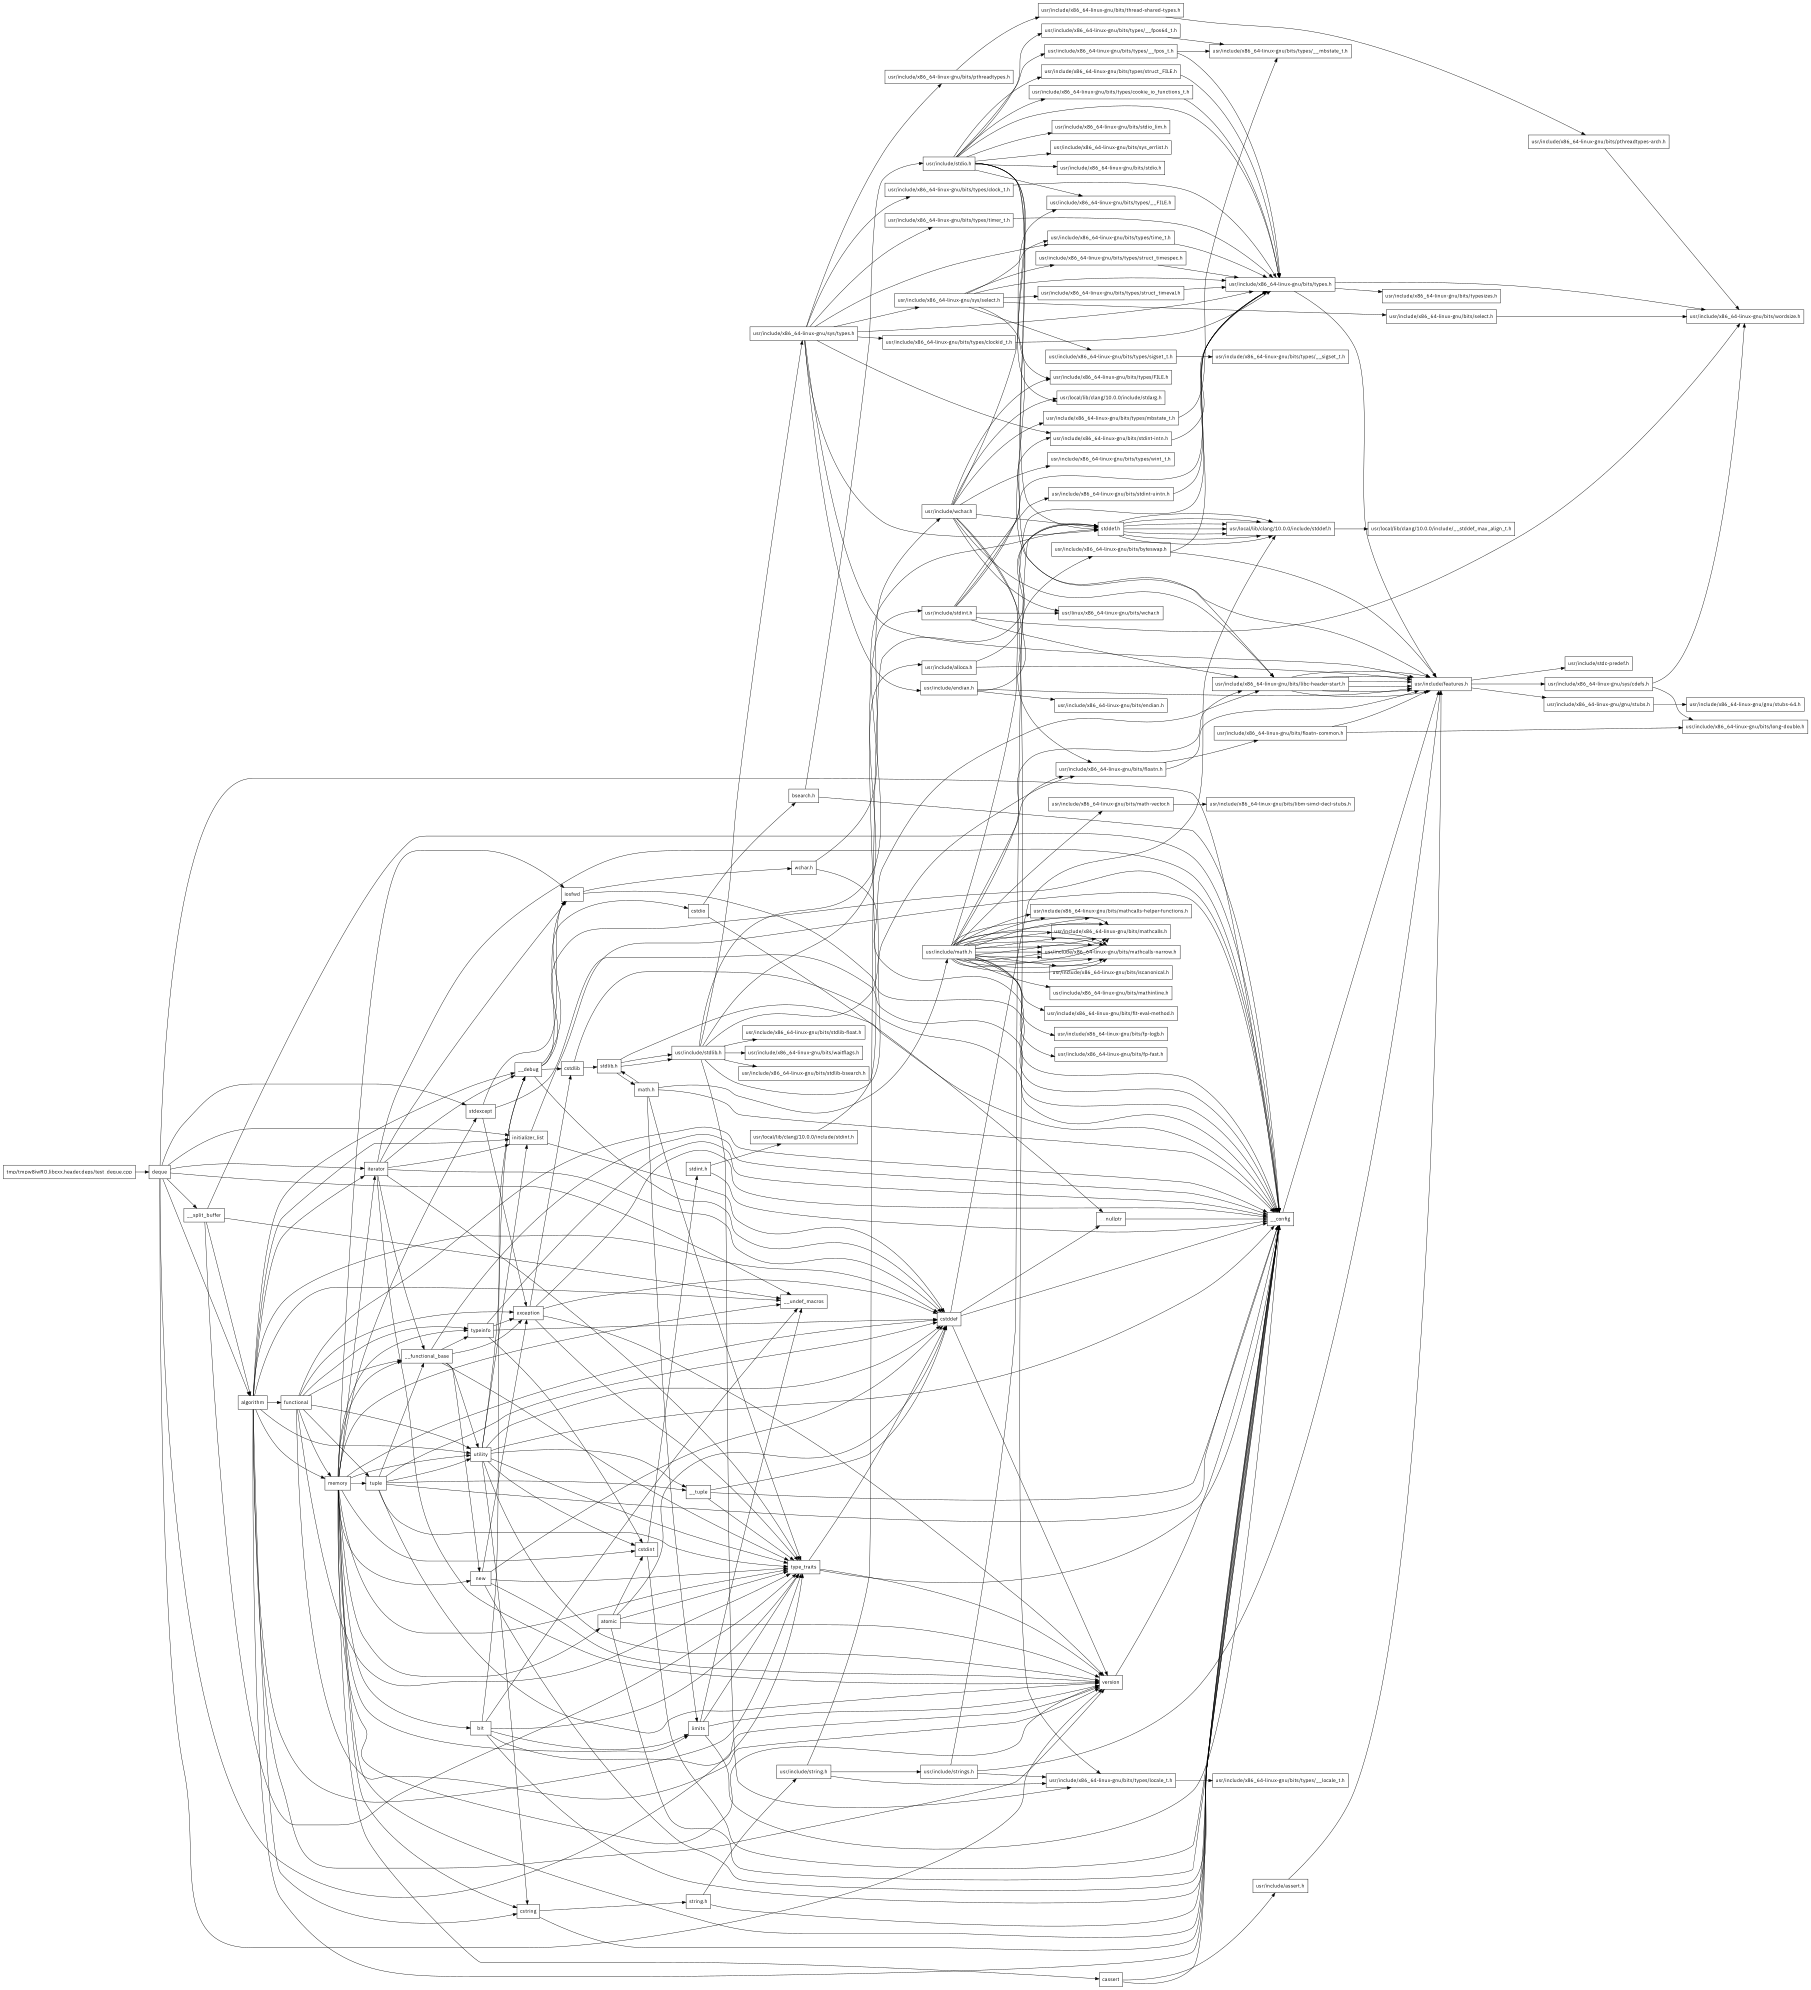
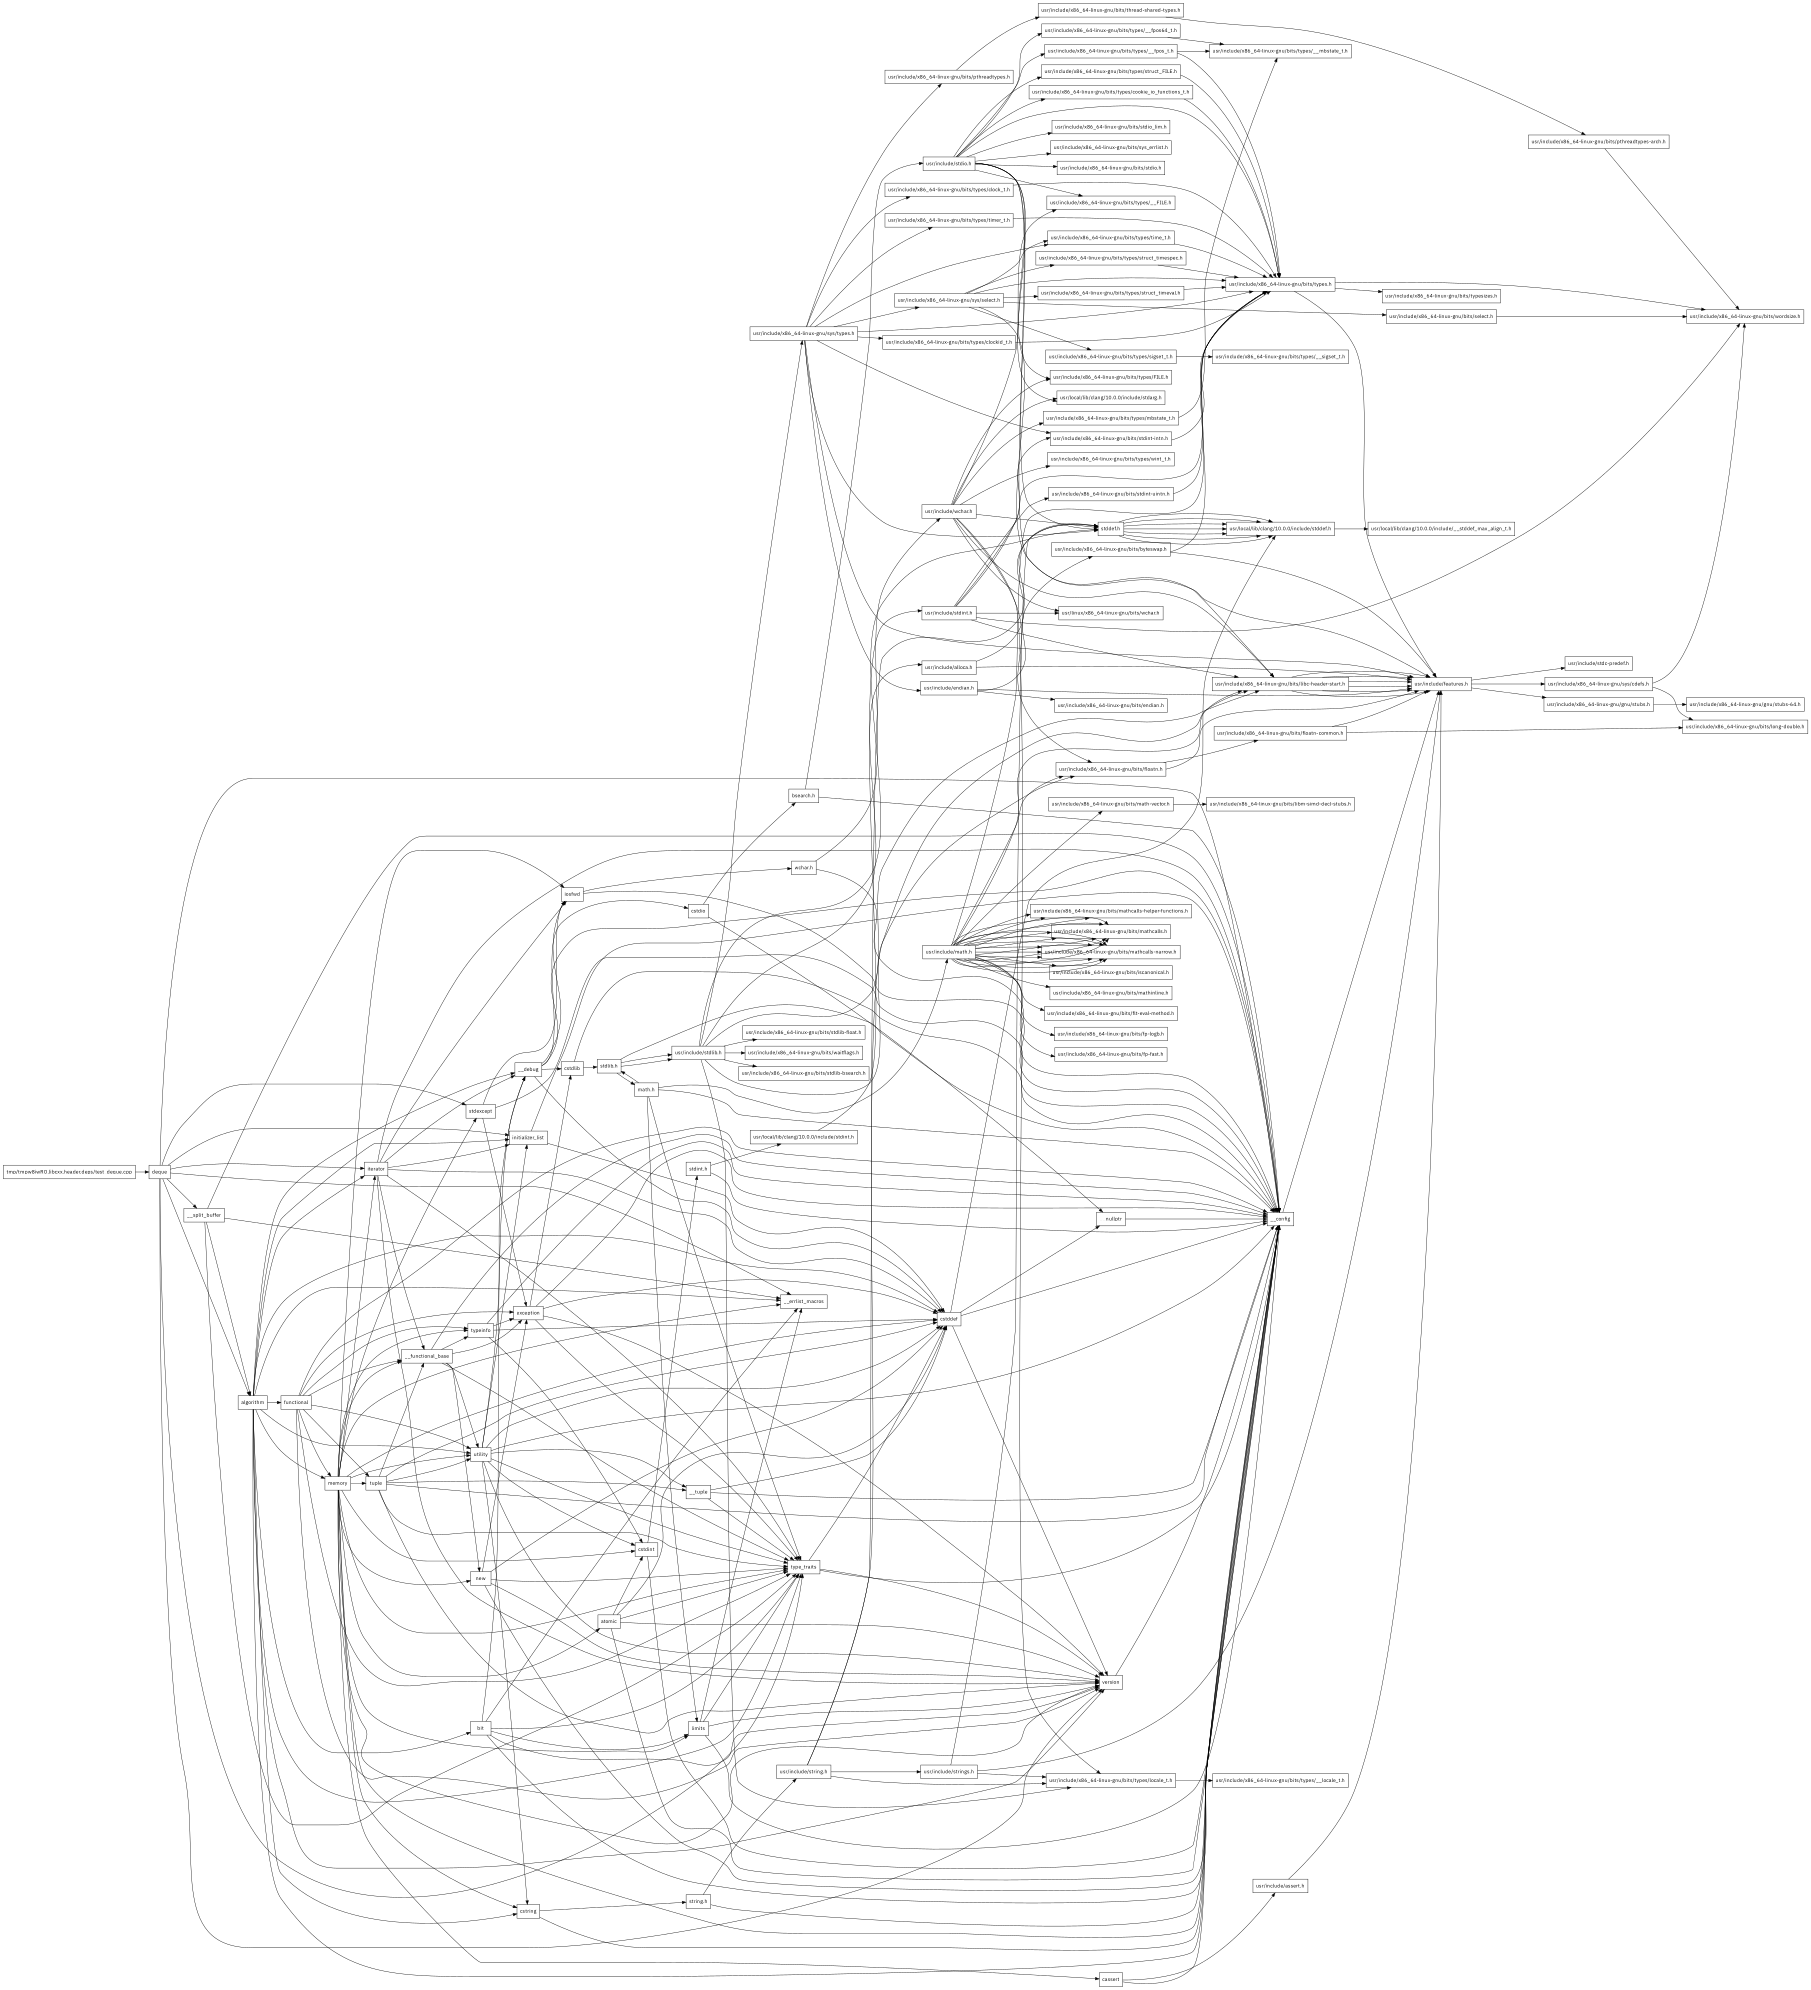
edge "usr/include/string.h" -> "usr/include/x86_64-linux-gnu/bits/libc-header-start.h": added
node "__undef_macros": label "__undef_macros" -> "__errlist_macros"
edge "memory" -> "bit": now "algorithm" -> "bit"
